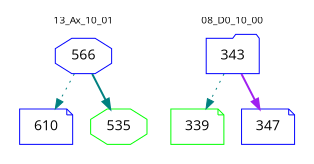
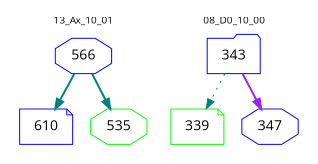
edge "566" -> "610": style dotted -> bold
node "347": shape note -> octagon
